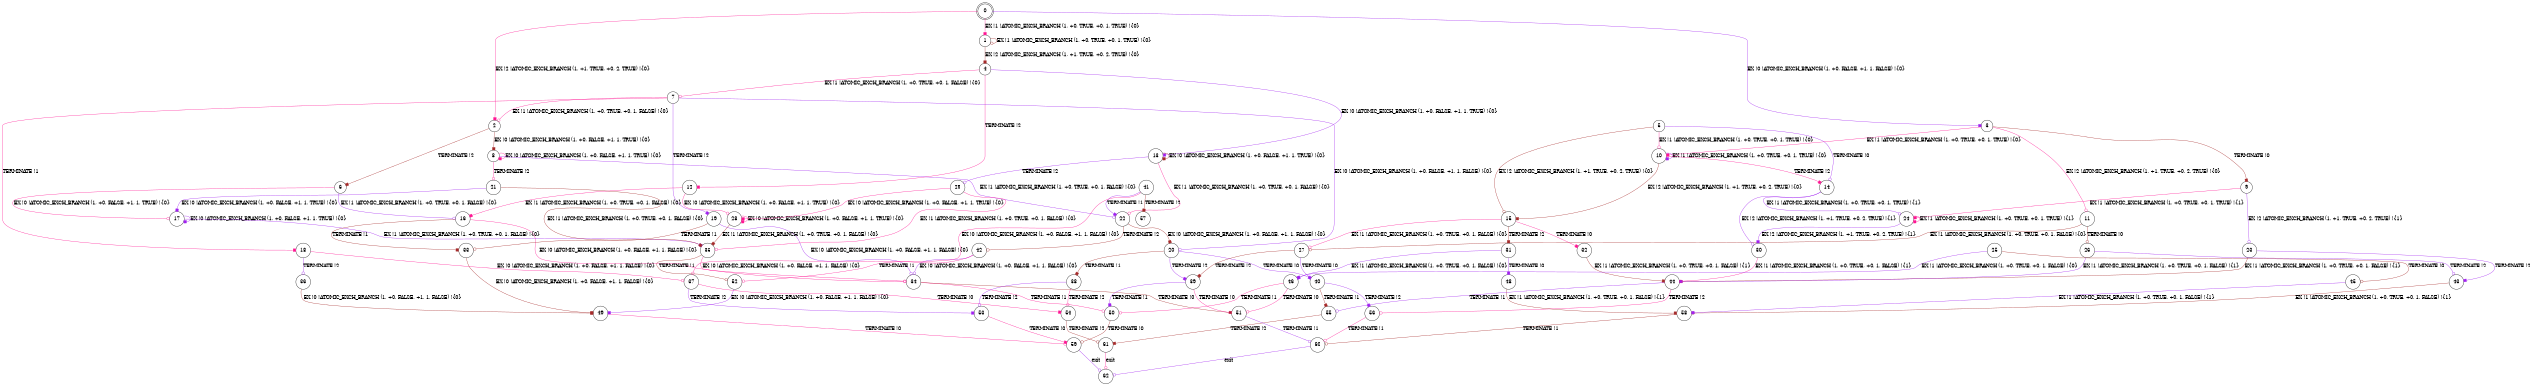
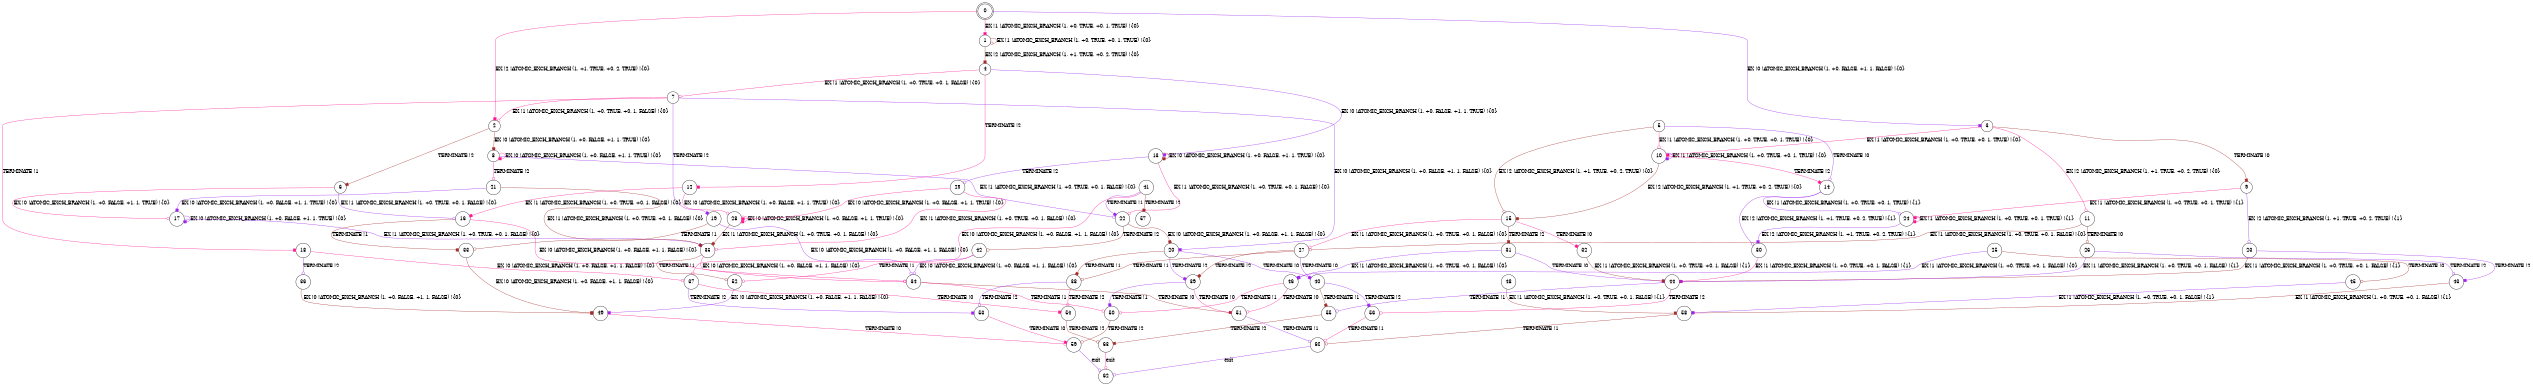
edge "7" -> "20": arrowhead odot -> box
edge "27" -> "38": added, label "TERMINATE !1"
edge "31" -> "48": now "31" -> "44"
edge "50" -> "59": label "TERMINATE !0" -> "TERMINATE !2"
node "61": label "61" -> "63"
